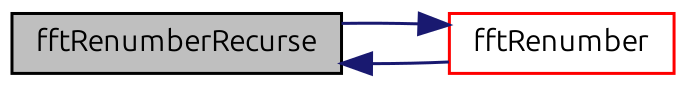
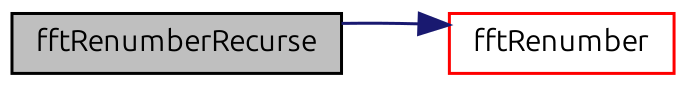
edge "fftRenumber" -> "fftRenumberRecurse": removed
